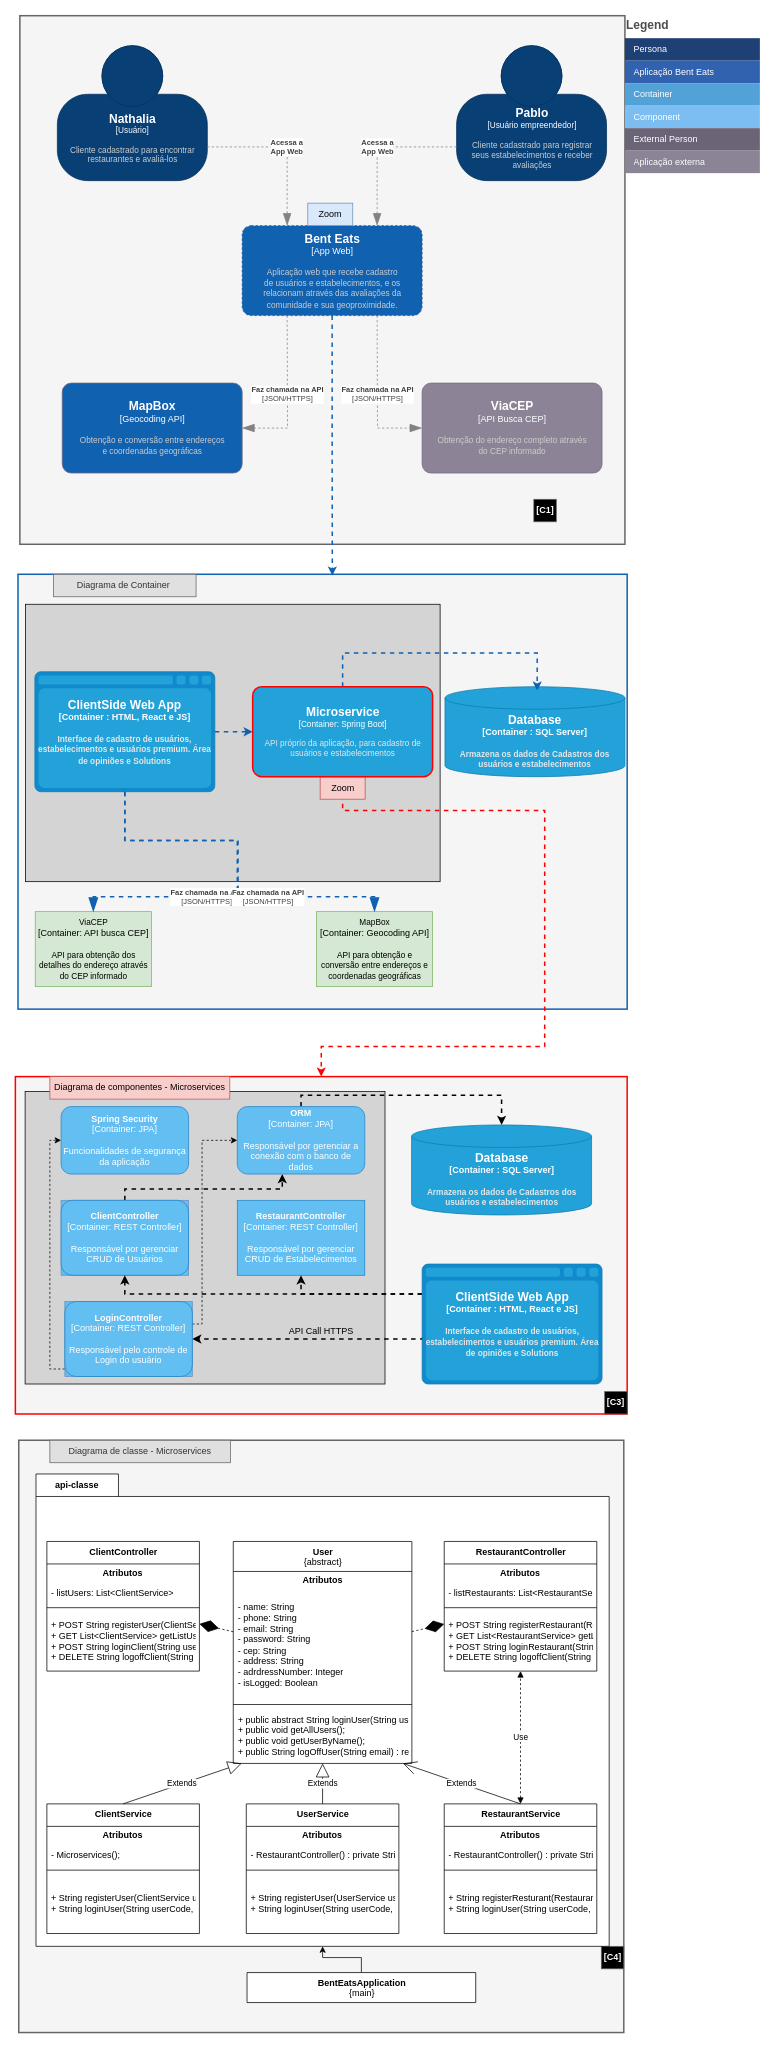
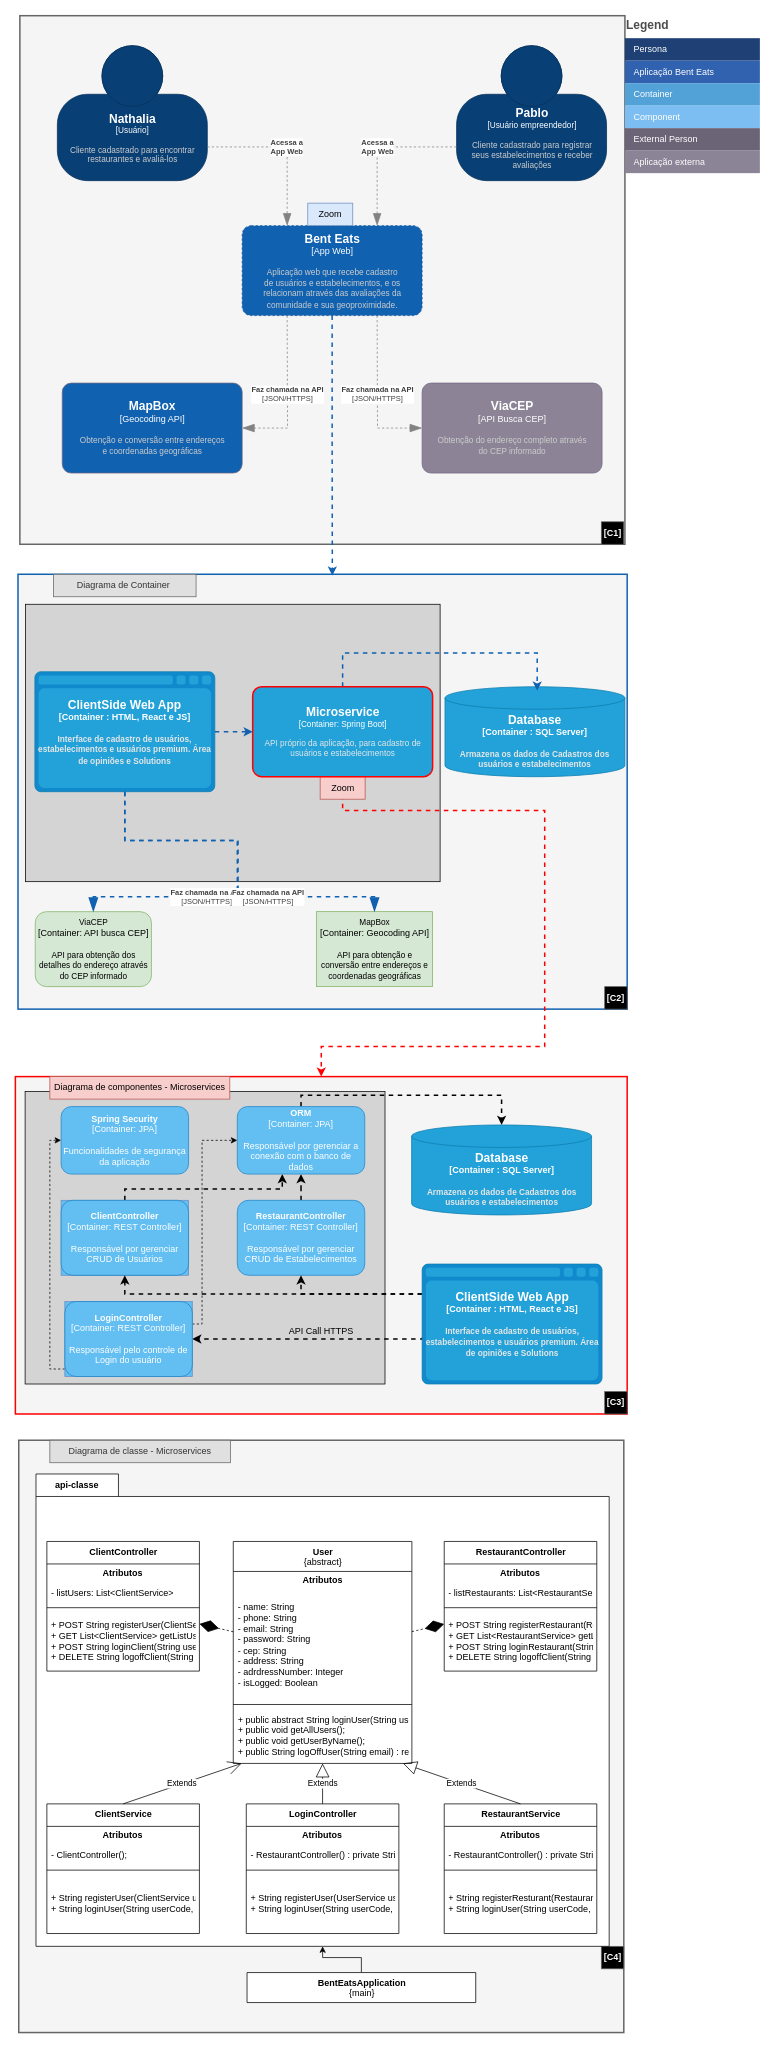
node "[C1]": moved (545, 510) -> (613, 533)
node "ViaCEP [Container: API busca CEP] API para obtenção dos detalhes do endereço através do CEP informado": shape rectangle -> rounded rectangle
node "[C2]": added
edge "RestaurantController [Container: REST Controller] Responsável por gerenciar CRUD de Estabelecimentos" -> "ORM [Container: JPA] Responsável por gerenciar a conexão com o banco de dados": added
node "RestaurantController [Container: REST Controller] Responsável por gerenciar CRUD de Estabelecimentos": shape rectangle -> rounded rectangle
edge "RestaurantController" -- "RestaurantService": removed, label "Use"
edge "RestaurantService" -> "+ public abstract String loginUser(String userCode, String password); + public void getAllUsers(); + public void getUserByName(); + public String logOffUser(String email) : return email;": arrowhead open -> block
edge "ClientService" -> "+ public abstract String loginUser(String userCode, String password); + public void getAllUsers(); + public void getUserByName(); + public String logOffUser(String email) : return email;": arrowhead block -> open
node "UserService": label "UserService" -> "LoginController"
node "- Microservices();": label "- Microservices();" -> "- ClientController();"
